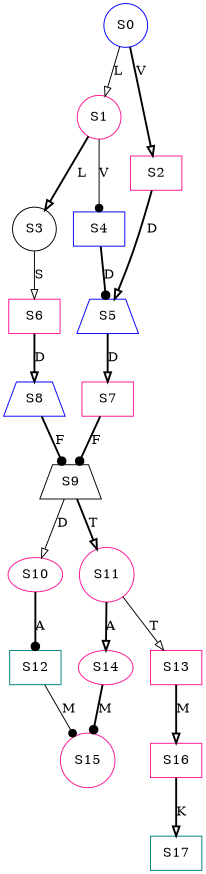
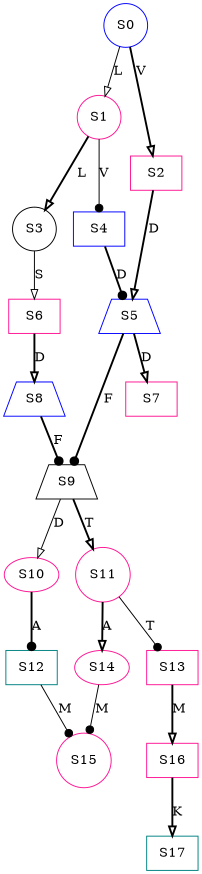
edge "S7" -> "S9": now "S5" -> "S9"
edge "S11" -> "S13": arrowhead onormal -> dot
edge "S14" -> "S15": style bold -> solid
